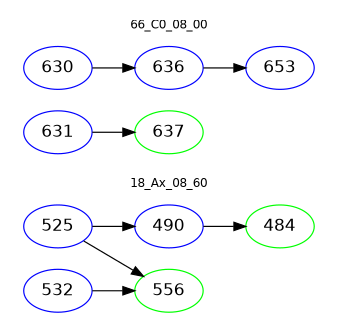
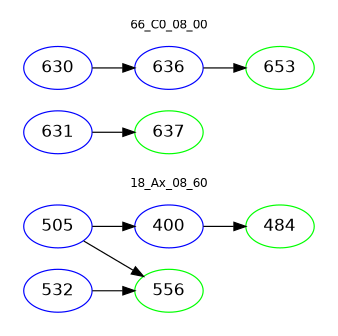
node "653": color blue -> green
node "525": label "525" -> "505"
node "490": label "490" -> "400"
